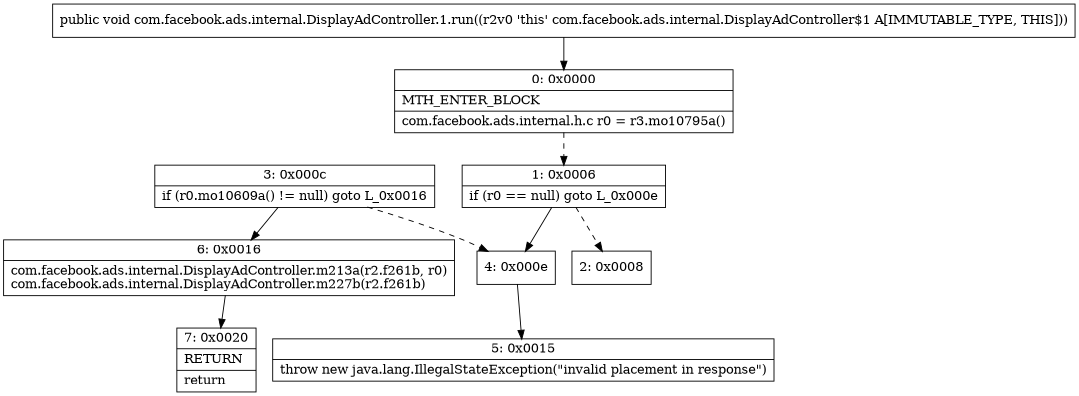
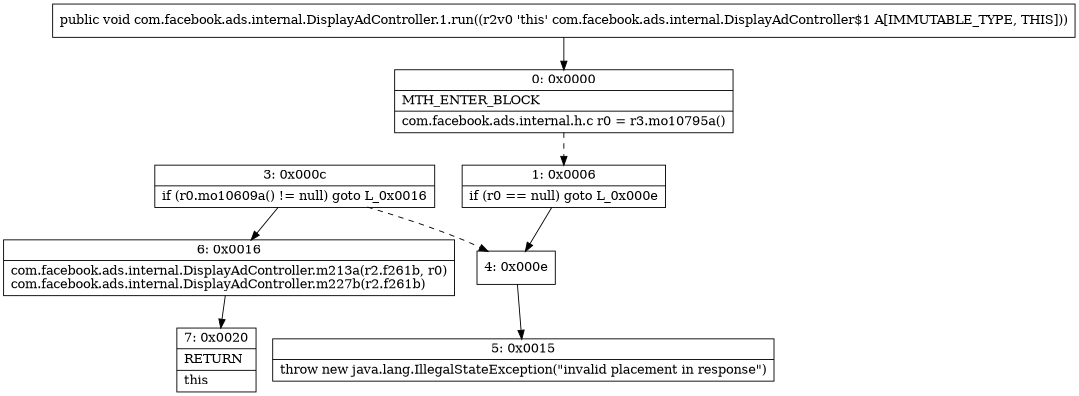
node "2: 0x0008": removed
node "7: 0x0020": text "return" -> "this"
